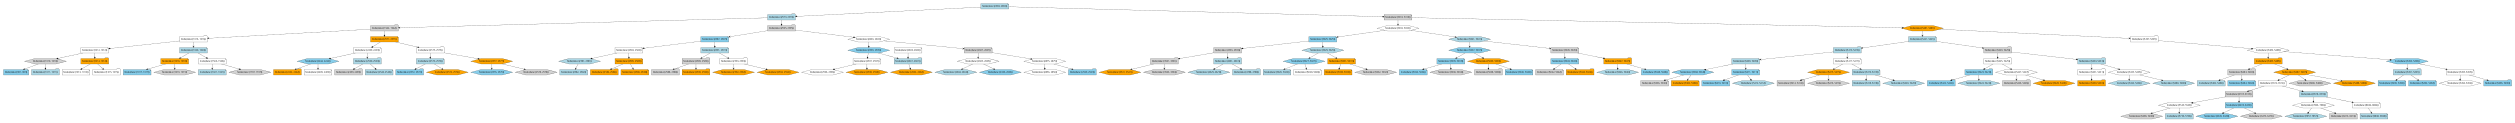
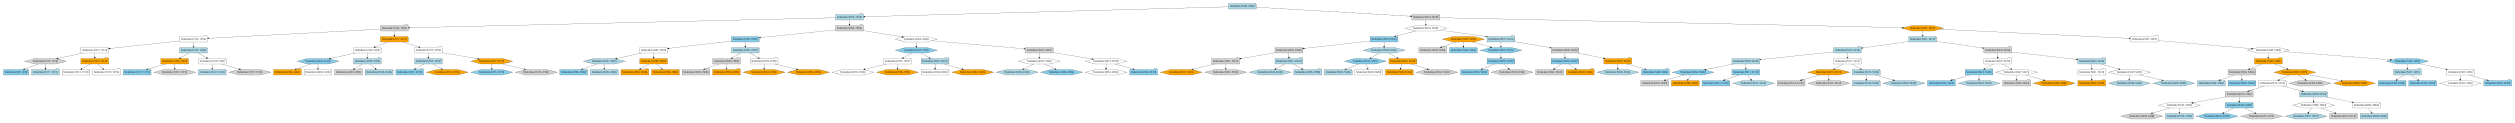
node "Node{data=[5041, 5041]}": shape hexagon -> folder
edge "Node{data=[2600, 2600]}" -> "Node{data=[2601, 2601]}": reversed
edge "Node{data=[5037, 5037]}" -> "Node{data=[5039, 5039]}": reversed
node "Node{data=[2580, 2580]}": added
node "Node{data=[5048, 5048]}": shape note -> folder
